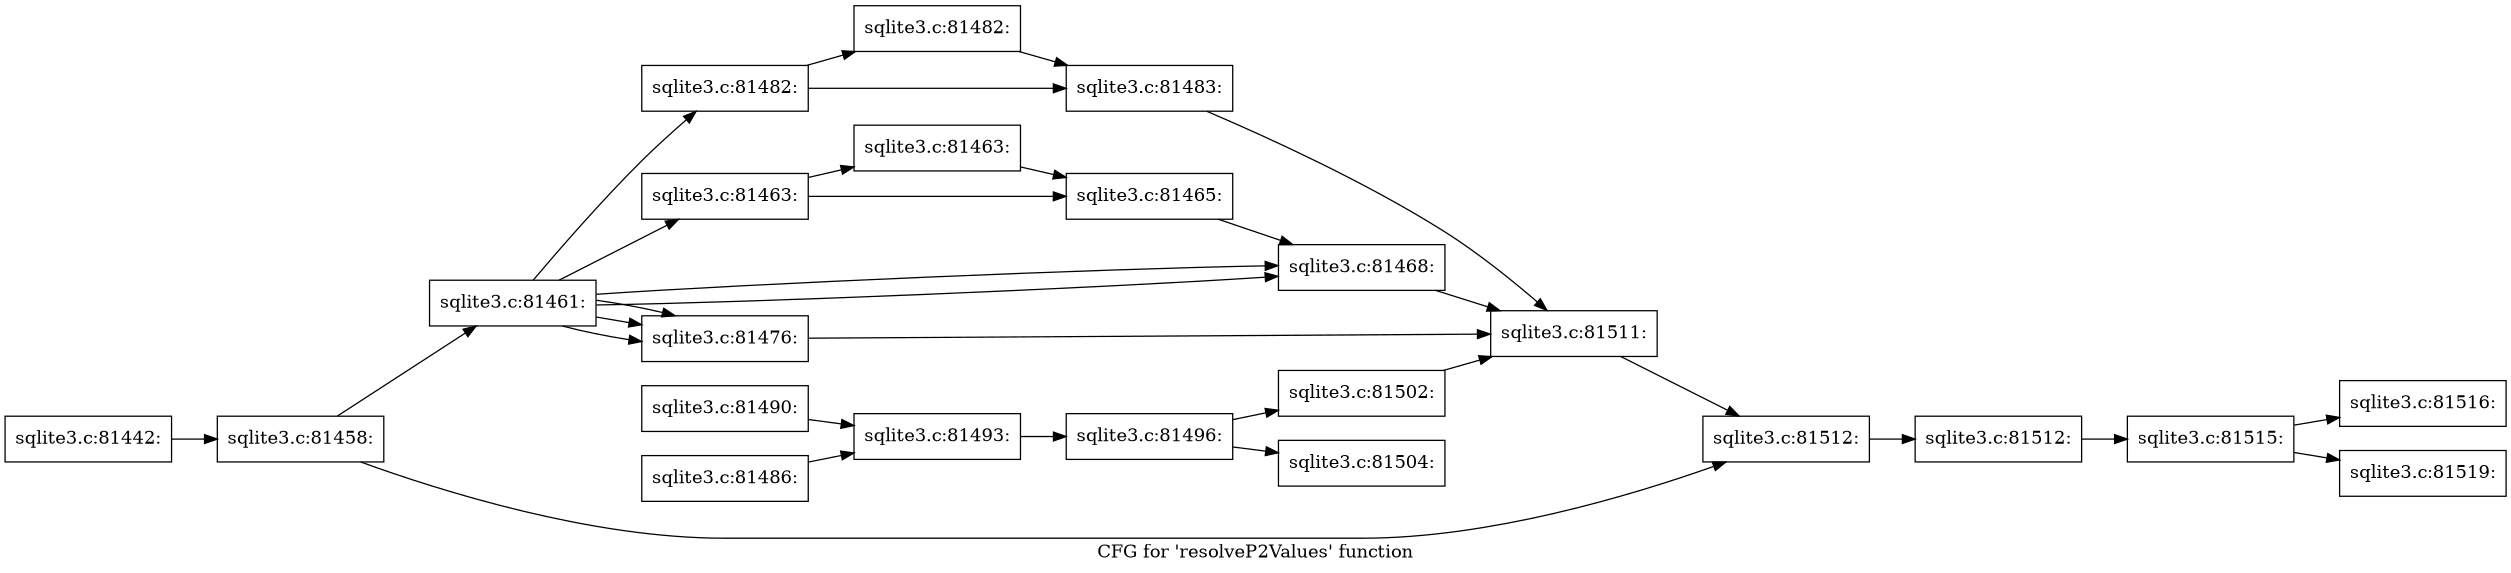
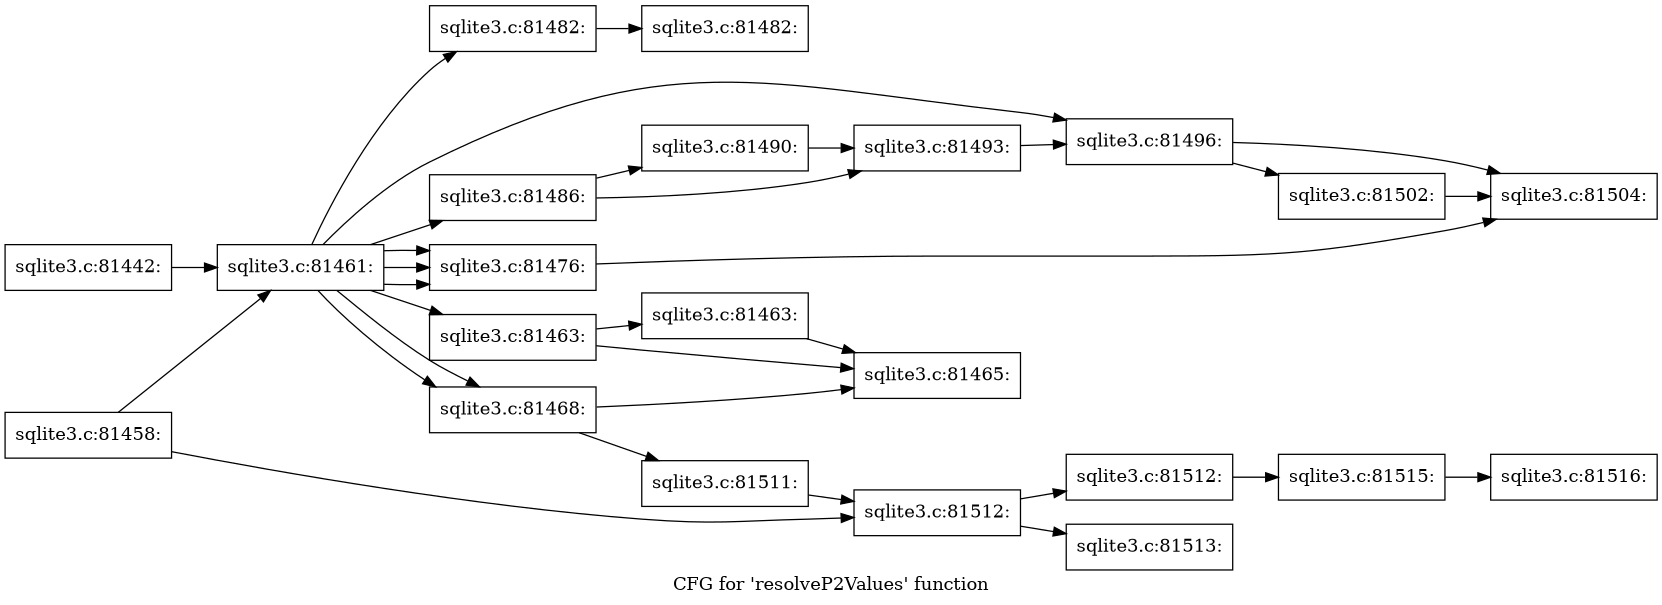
edge "sqlite3.c:81461:" -> "sqlite3.c:81496:": added
node "sqlite3.c:81483:": removed
edge "sqlite3.c:81486:" -> "sqlite3.c:81490:": added
edge "sqlite3.c:81465:" -> "sqlite3.c:81468:": reversed
edge "sqlite3.c:81461:" -> "sqlite3.c:81486:": added
edge "sqlite3.c:81476:" -> "sqlite3.c:81511:": now "sqlite3.c:81476:" -> "sqlite3.c:81504:"
edge "sqlite3.c:81502:" -> "sqlite3.c:81511:": now "sqlite3.c:81502:" -> "sqlite3.c:81504:"
edge "sqlite3.c:81442:" -> "sqlite3.c:81458:": now "sqlite3.c:81442:" -> "sqlite3.c:81461:"
node "sqlite3.c:81519:": removed
node "sqlite3.c:81513:": added
